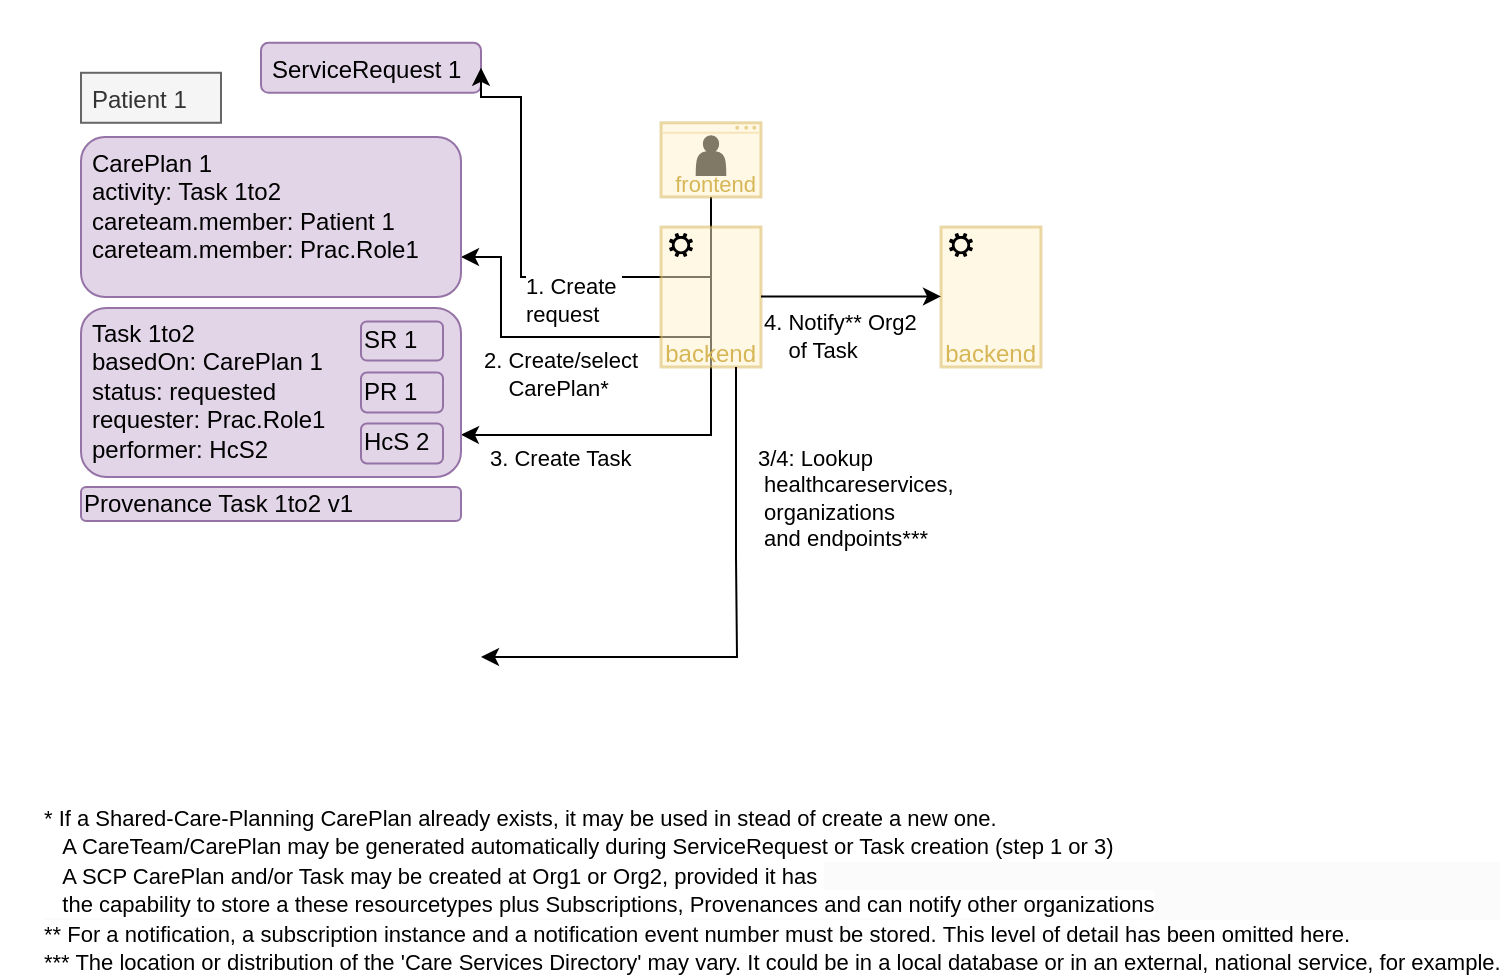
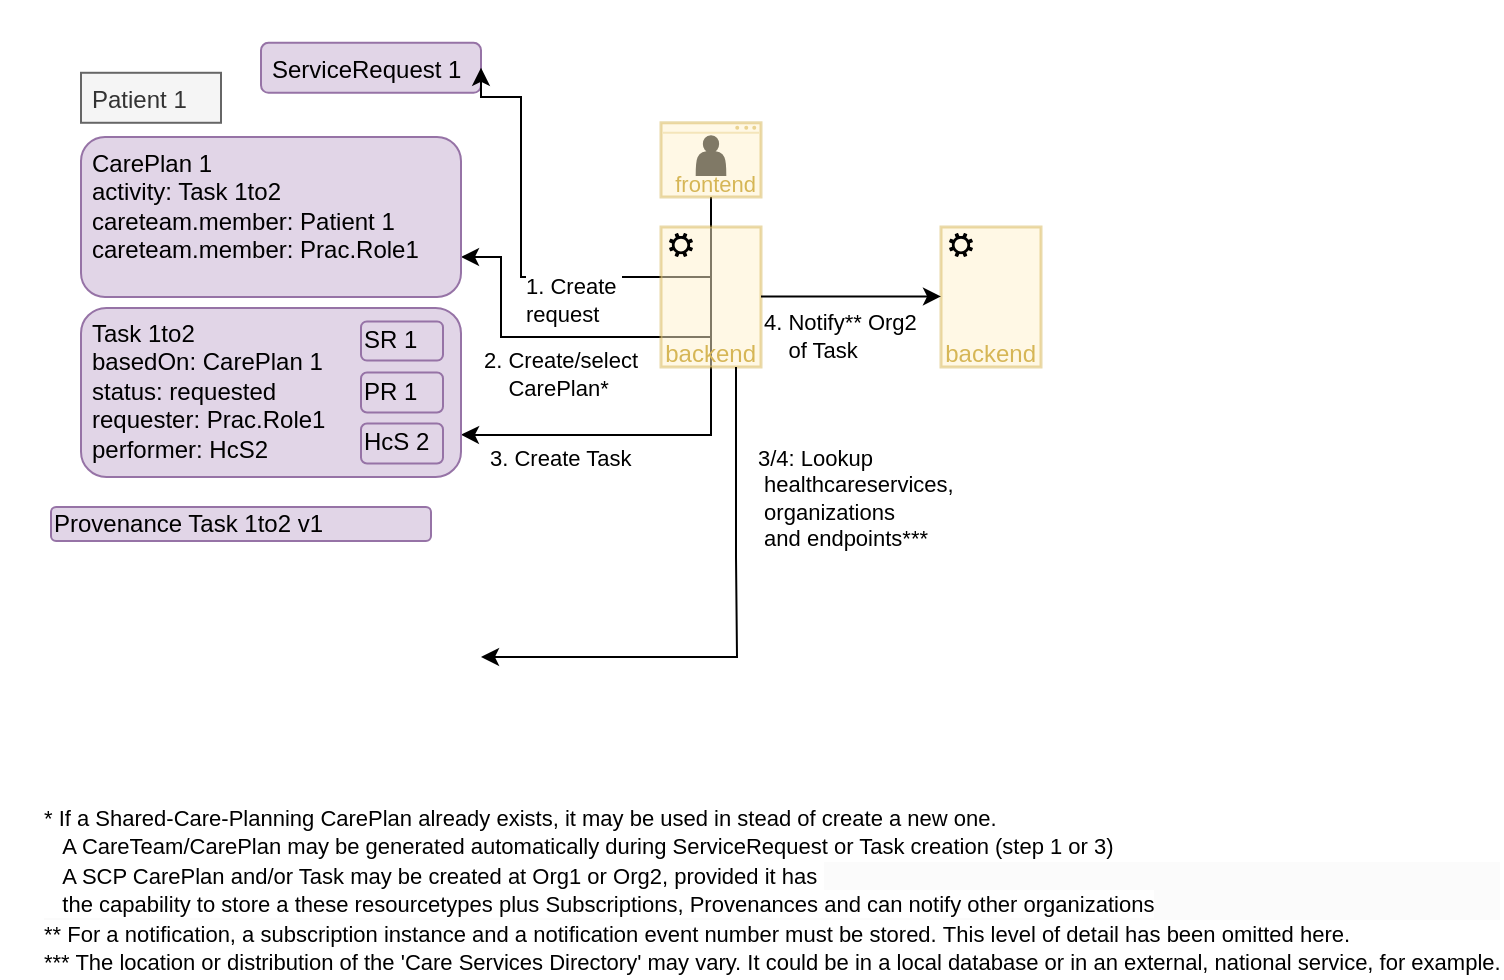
node "Provenance Task 1to2 v1": moved (271, 504) -> (241, 524)
